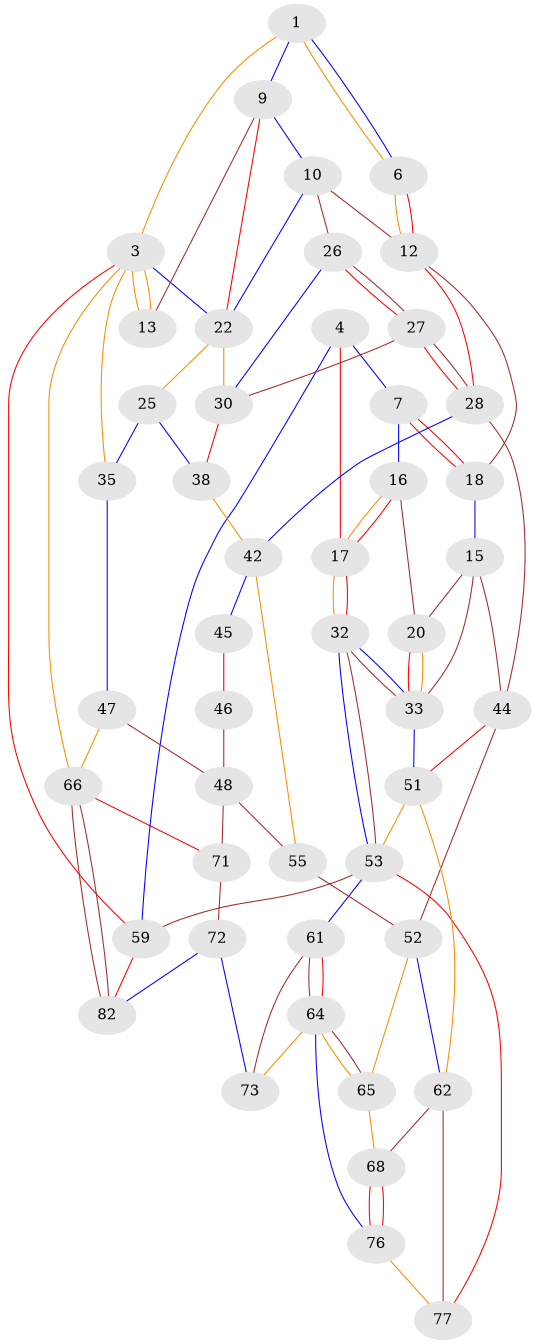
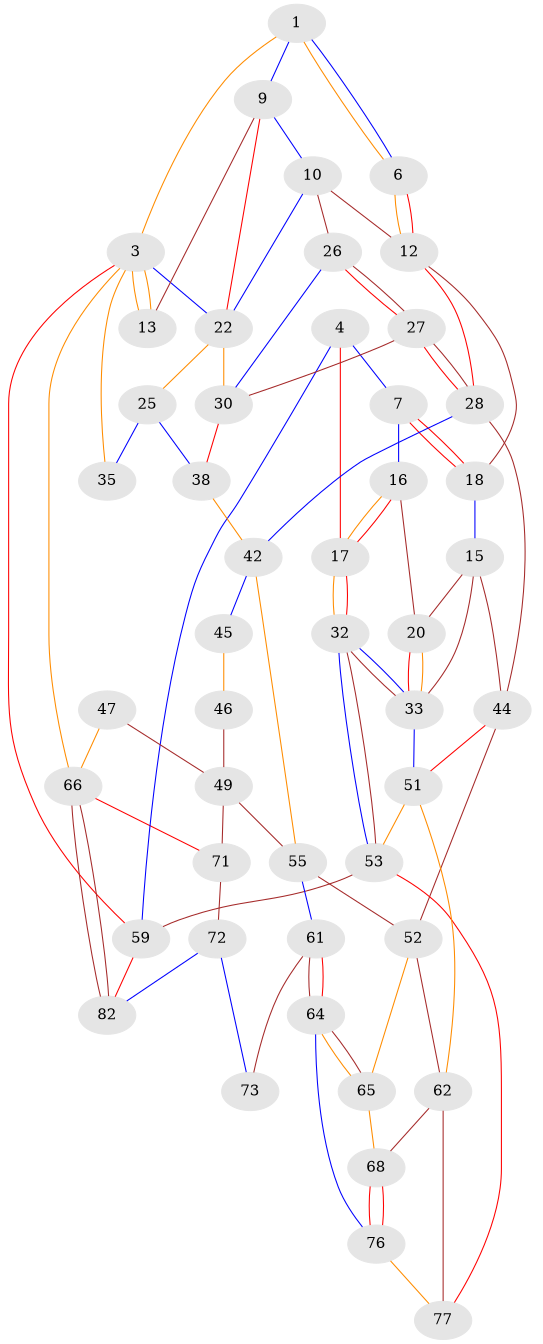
edge "35" -- "47": removed
edge "45" -- "46": color red -> darkorange
node "48": label "48" -> "49"
edge "53" -- "61": now "55" -- "61"
edge "52" -- "62": color blue -> brown
edge "64" -- "73": removed
